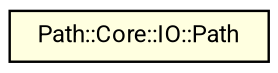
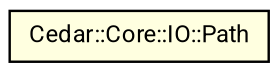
node "Path::Core::IO::Path": label "Path::Core::IO::Path" -> "Cedar::Core::IO::Path"
